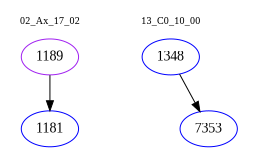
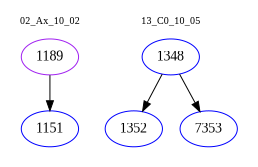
cluster "02_Ax_17_02": label "02_Ax_17_02" -> "02_Ax_10_02"
cluster "13_C0_10_00": label "13_C0_10_00" -> "13_C0_10_05"
node "1181": label "1181" -> "1151"
node "1352": added
